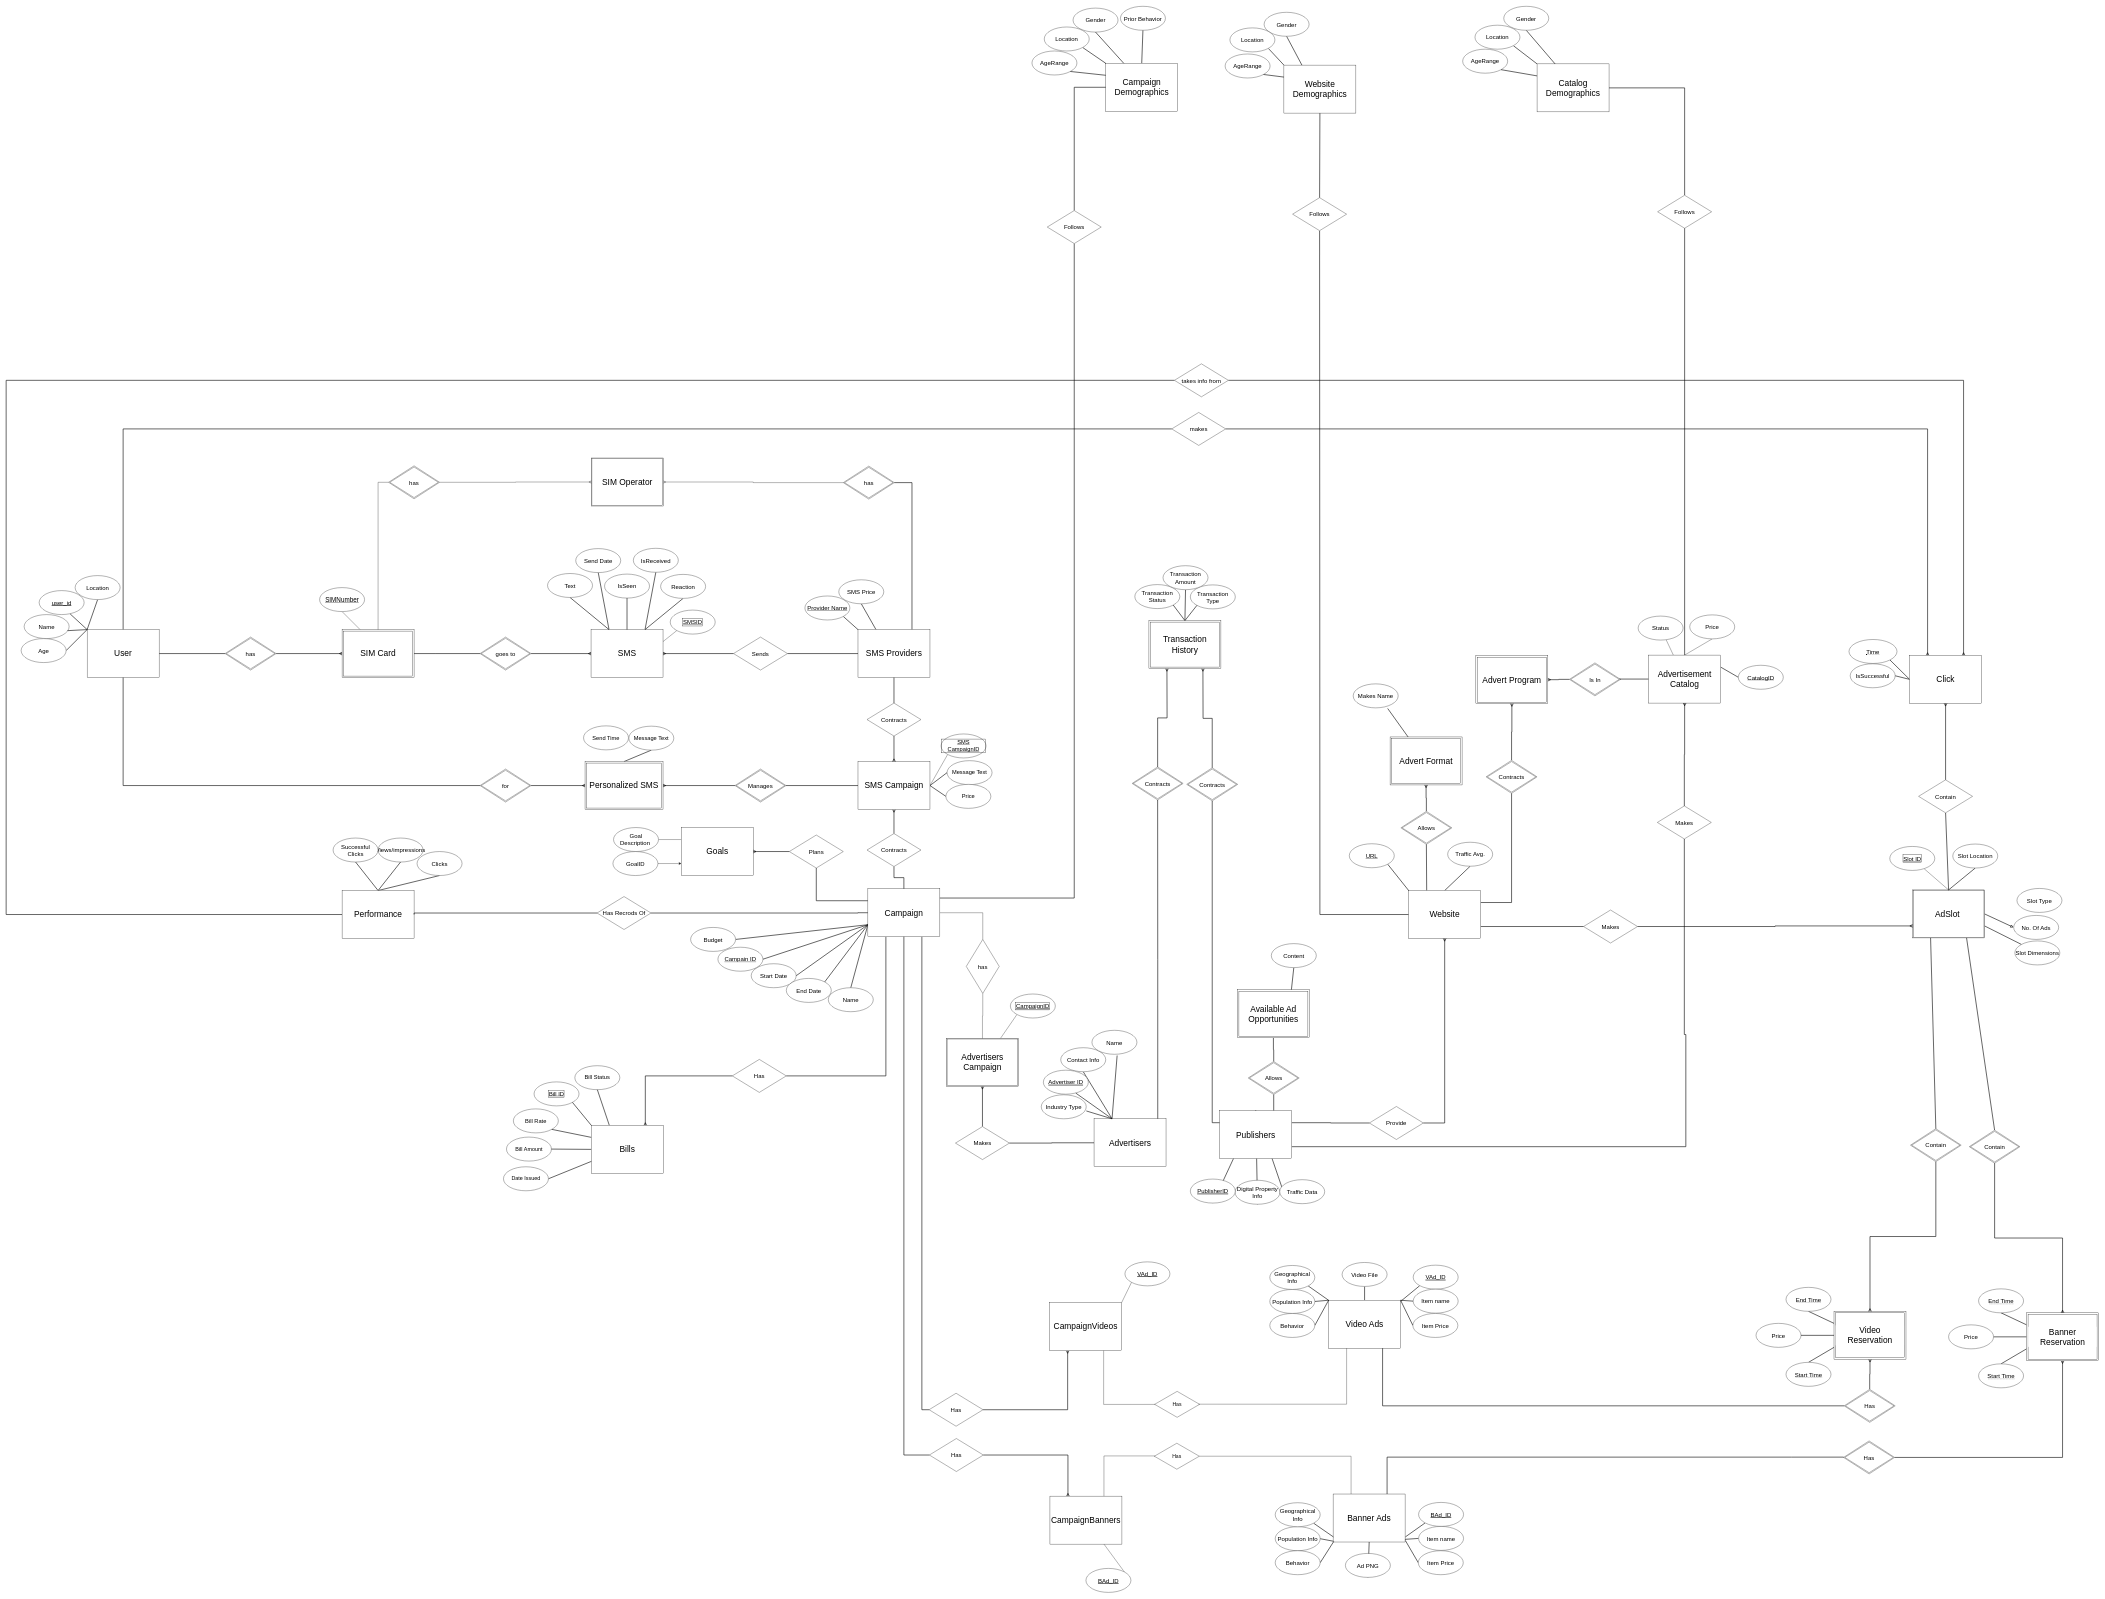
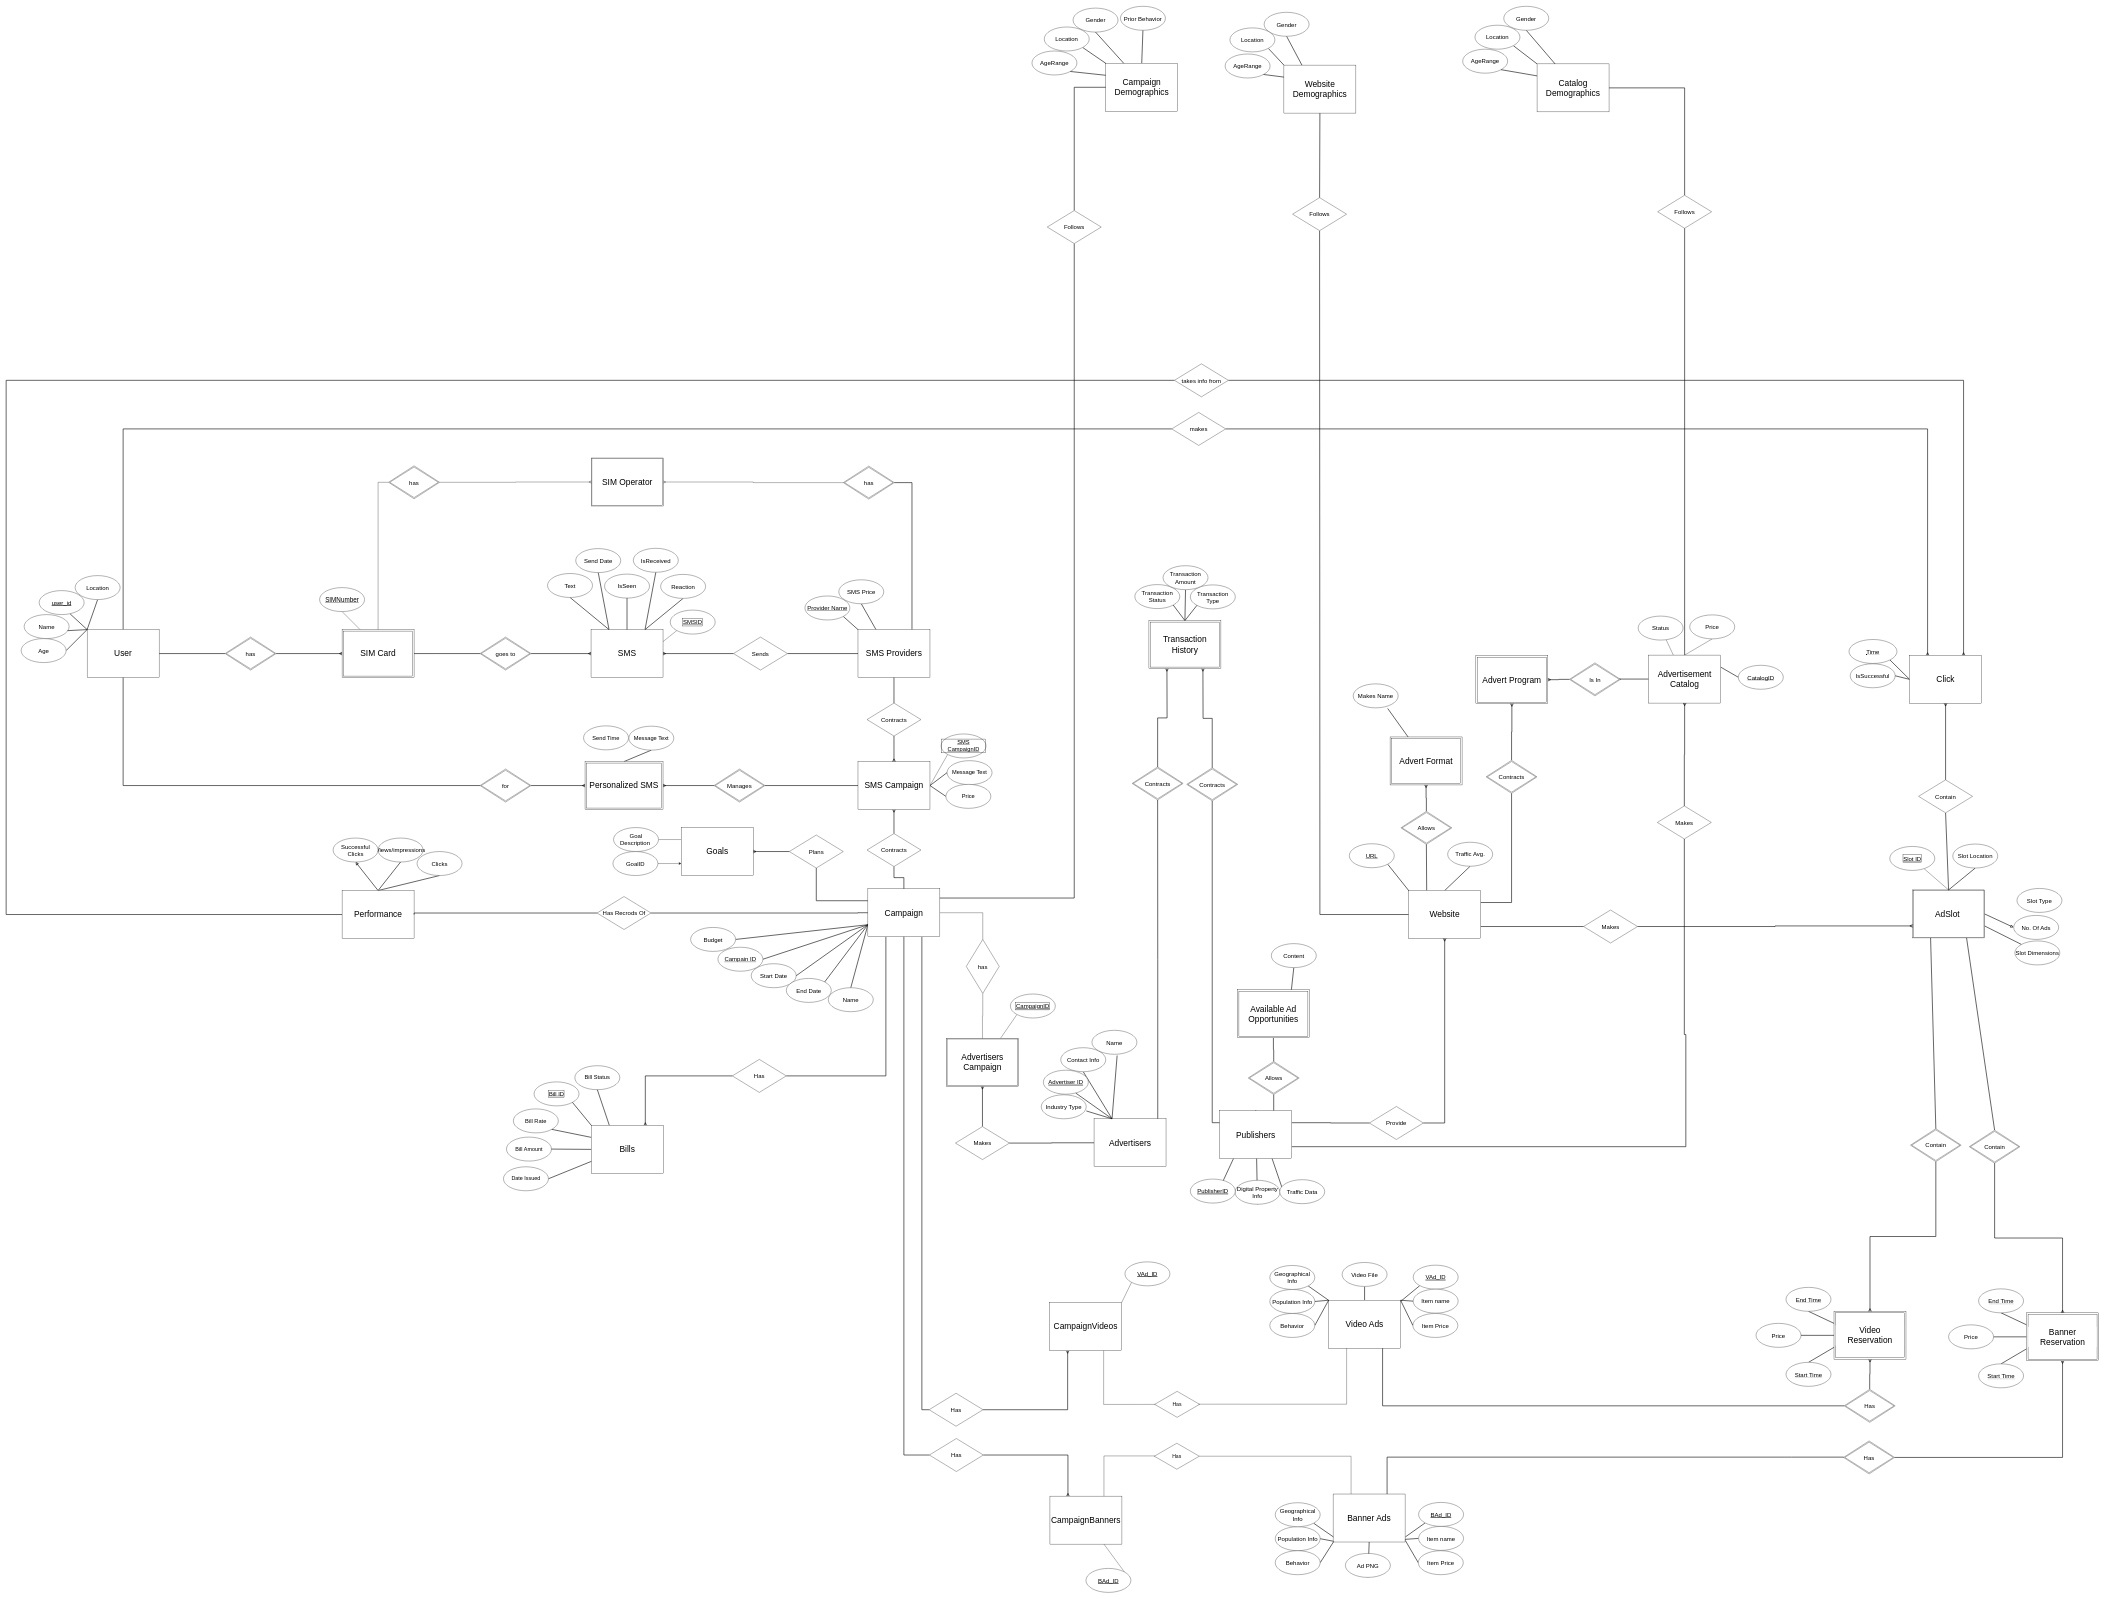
node "Manages": moved (761, 786) -> (740, 786)
edge "Successful Clicks" -- "Performance": arrowhead none -> classic
